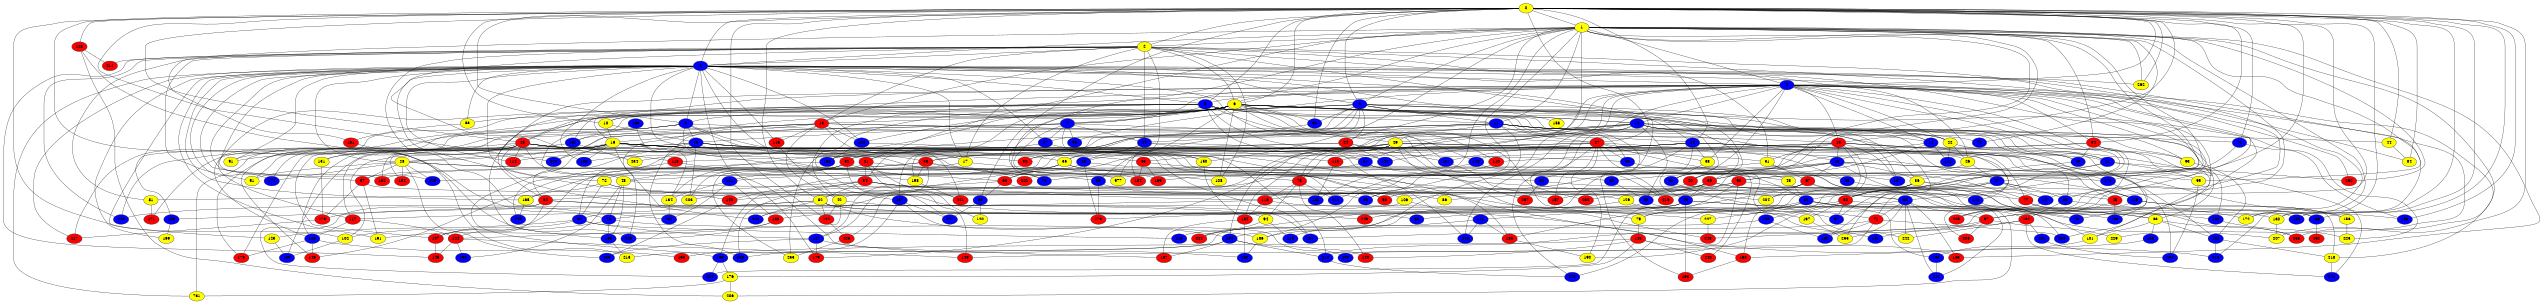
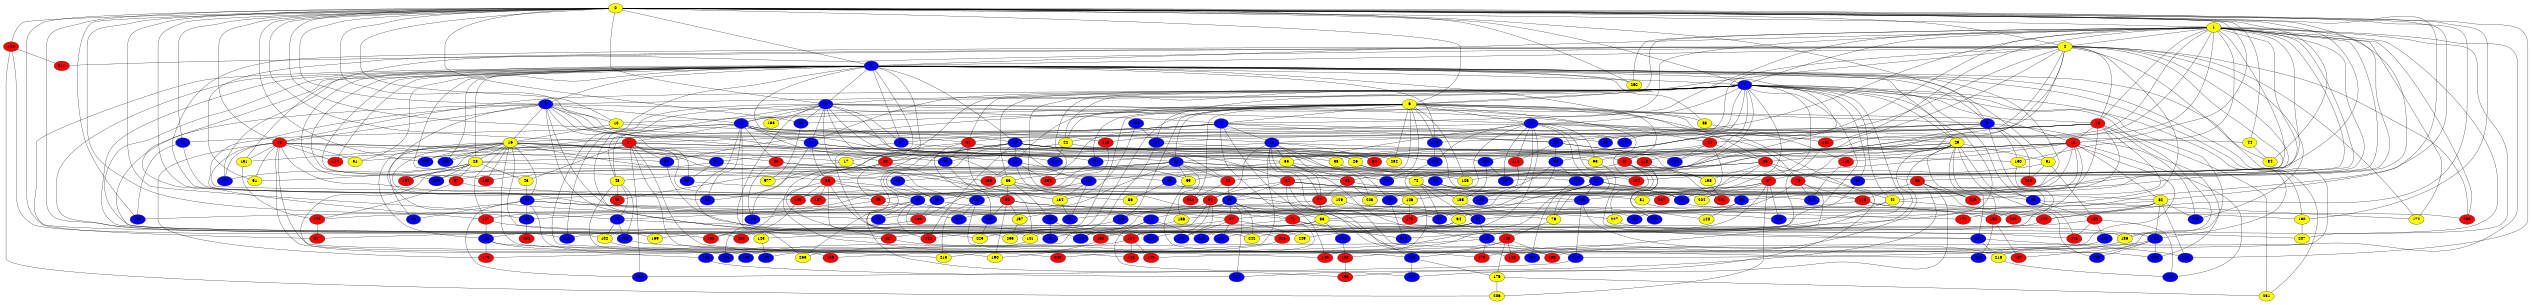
edge "2" -- "131": added
node "191": removed
node "731": label "731" -> "231"
